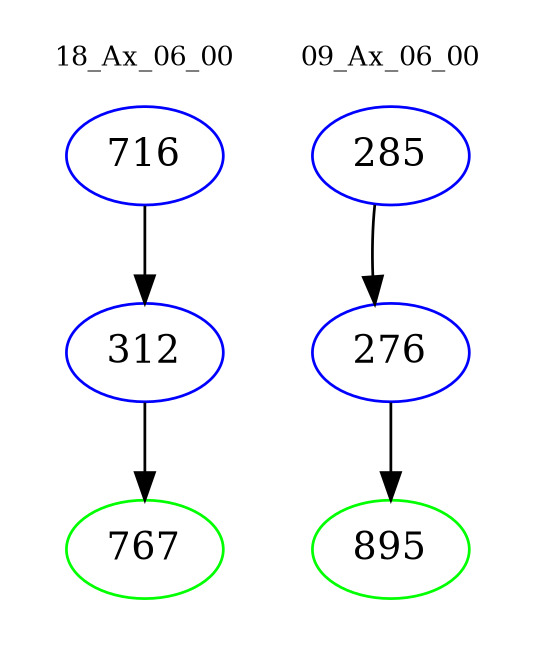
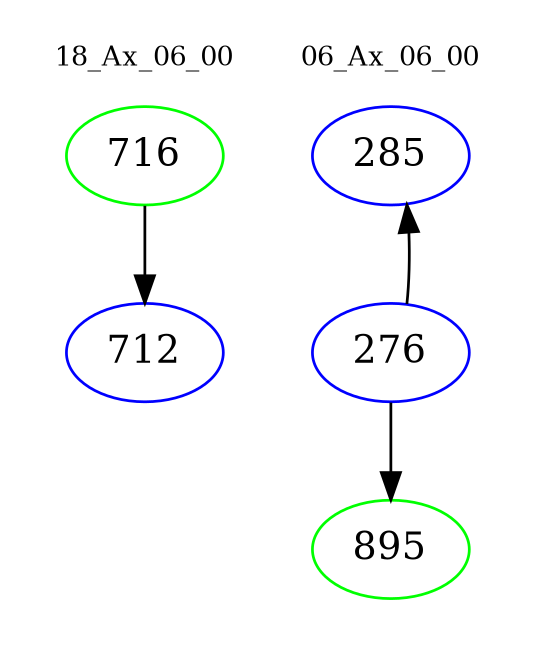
cluster "09_Ax_06_00": label "09_Ax_06_00" -> "06_Ax_06_00"
node "716": color blue -> green
edge "285" -> "276": reversed
node "312": label "312" -> "712"
node "767": removed
